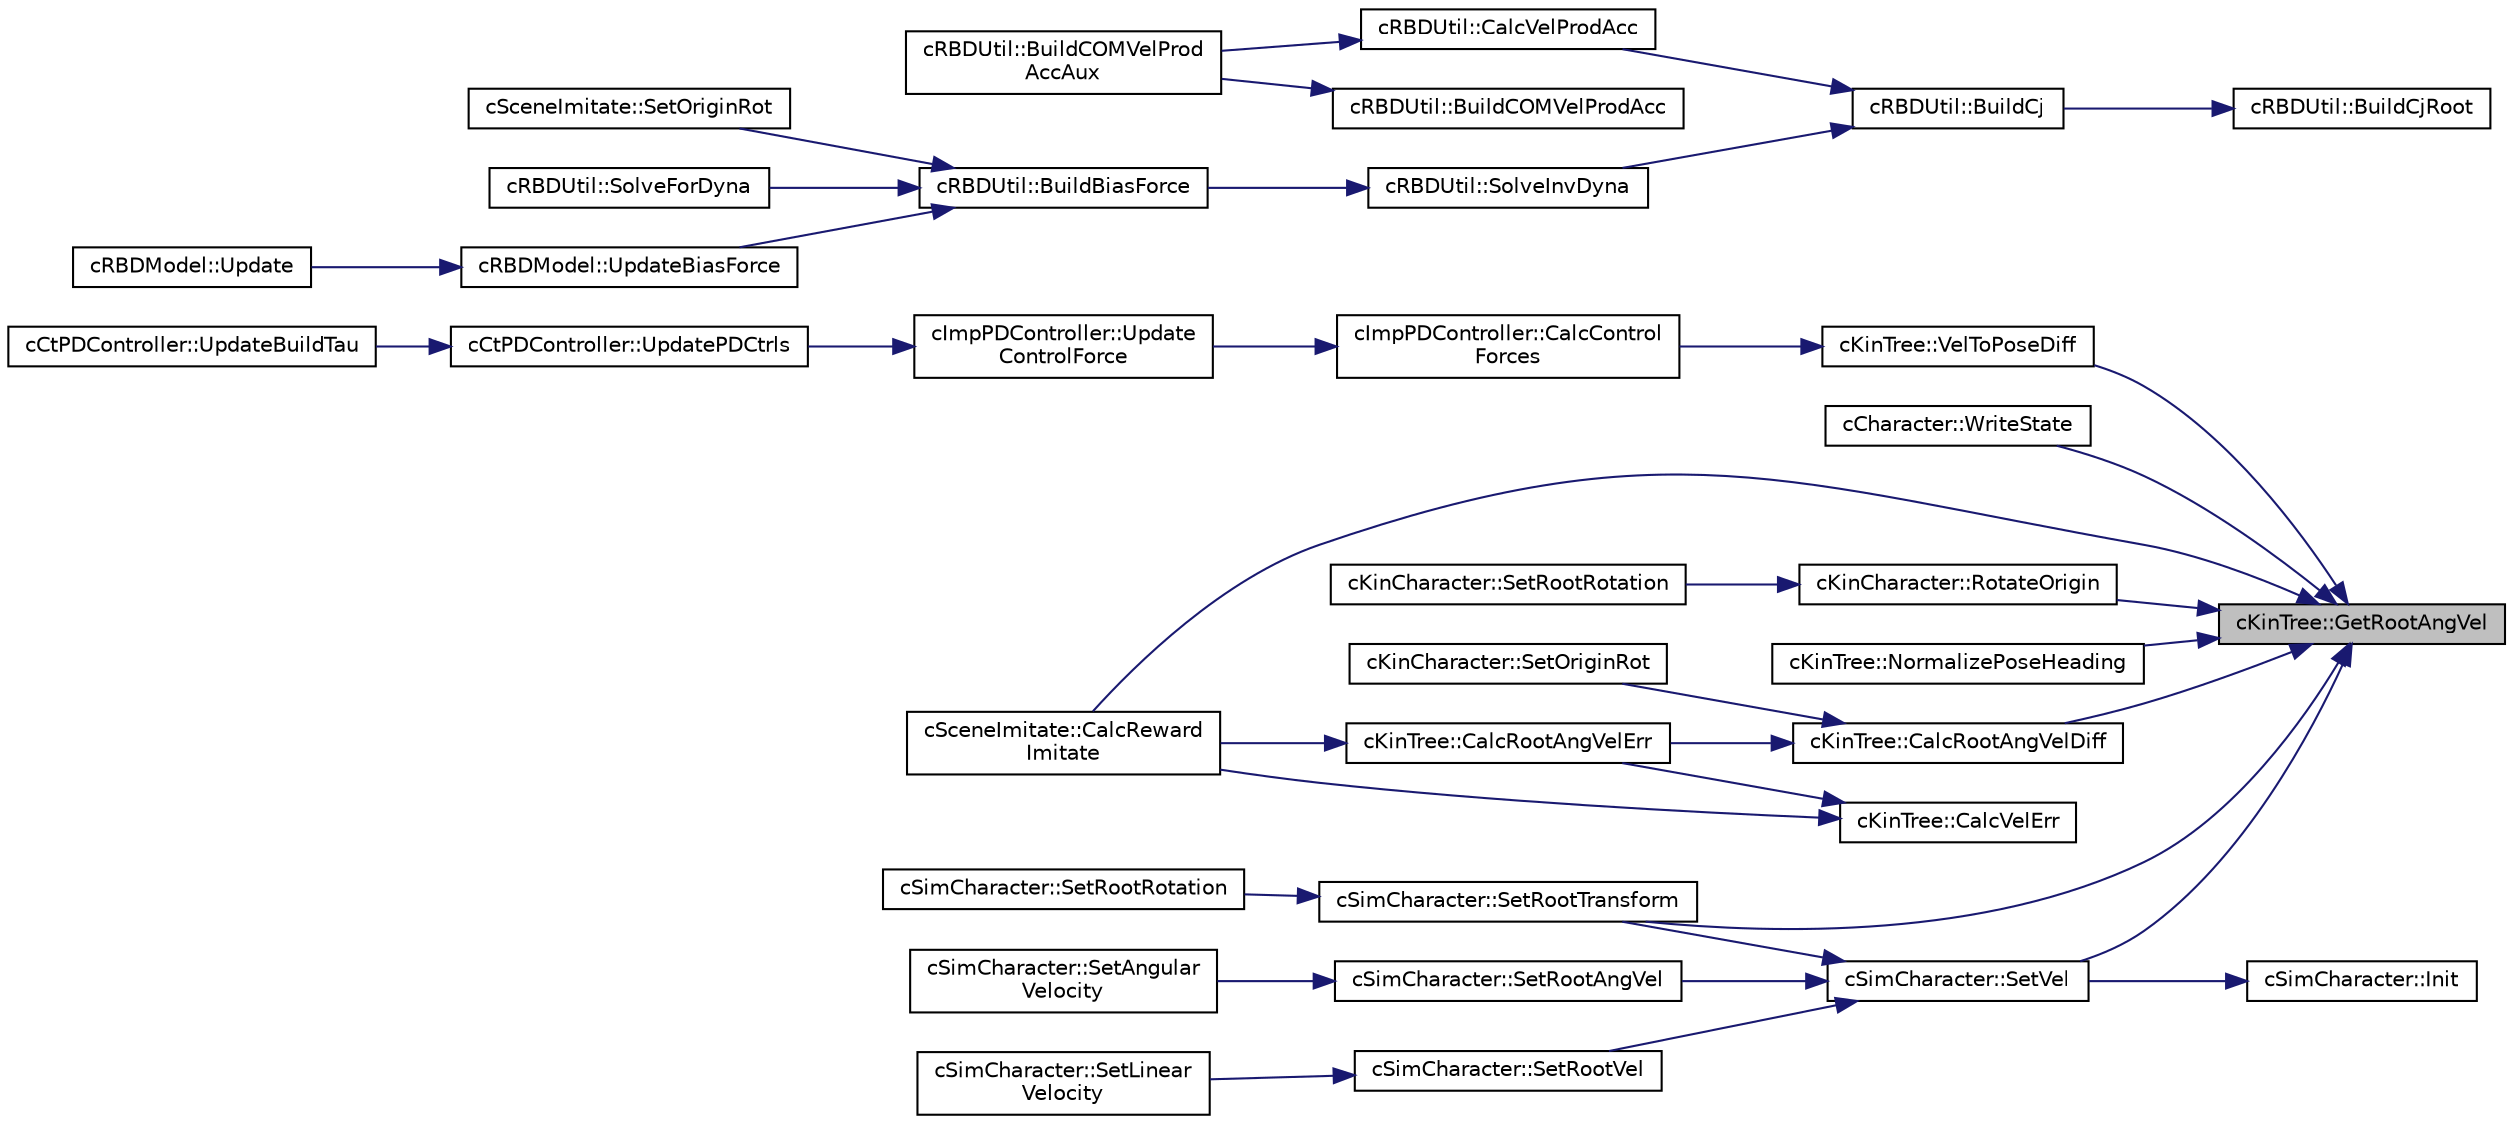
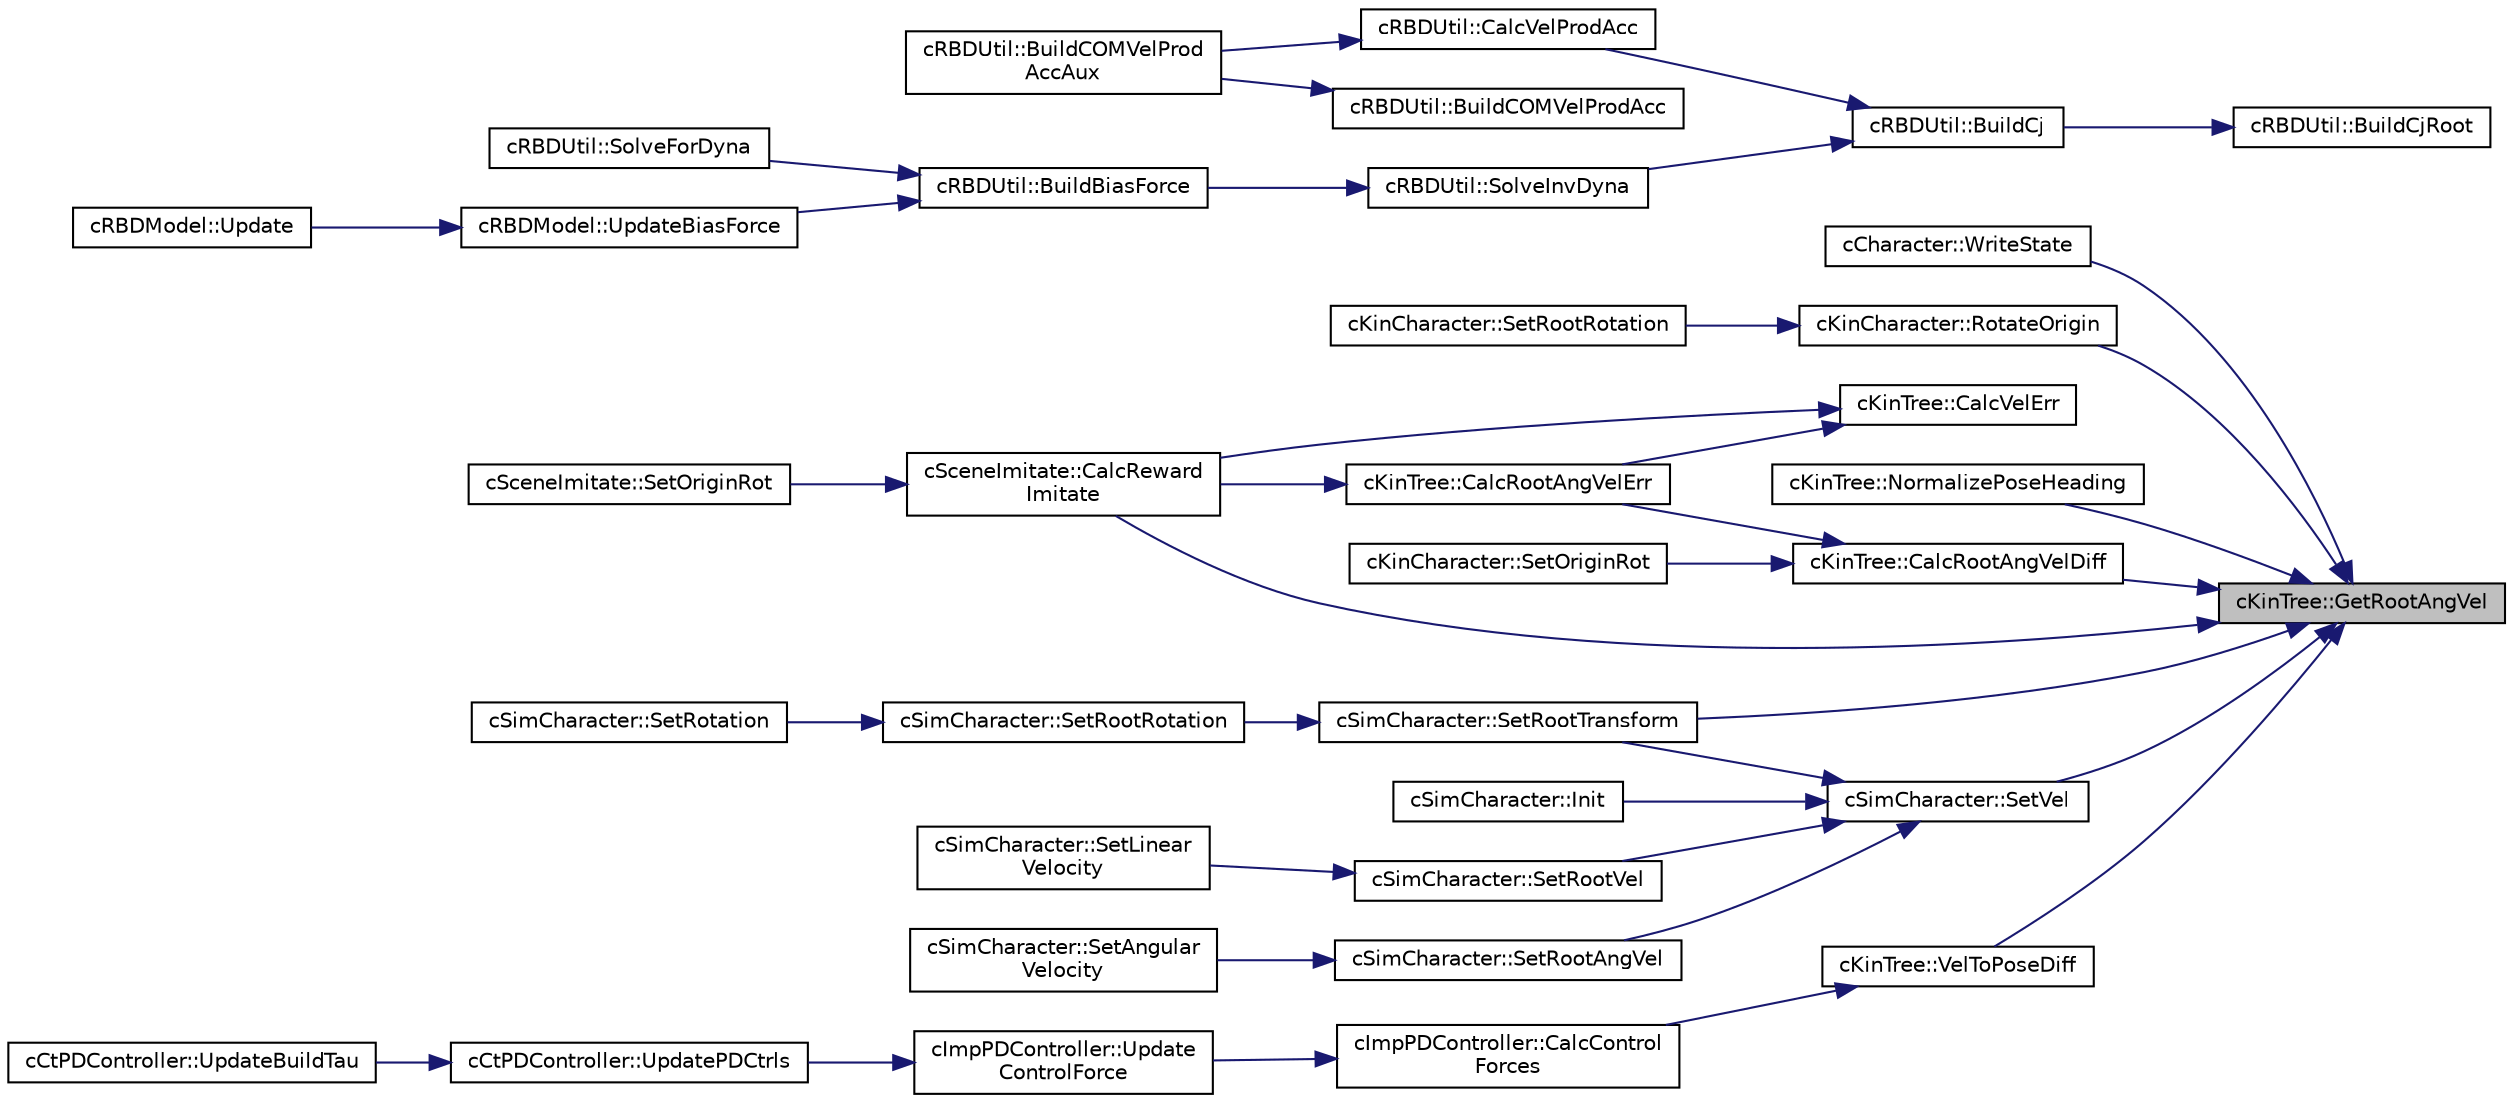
edge "cSceneImitate::SetOriginRot" -> "cRBDUtil::BuildBiasForce": now "cSceneImitate::SetOriginRot" -> "cSceneImitate::CalcReward Imitate"
node "cSimCharacter::SetRotation": added
edge "cSimCharacter::SetVel" -> "cSimCharacter::Init": reversed
